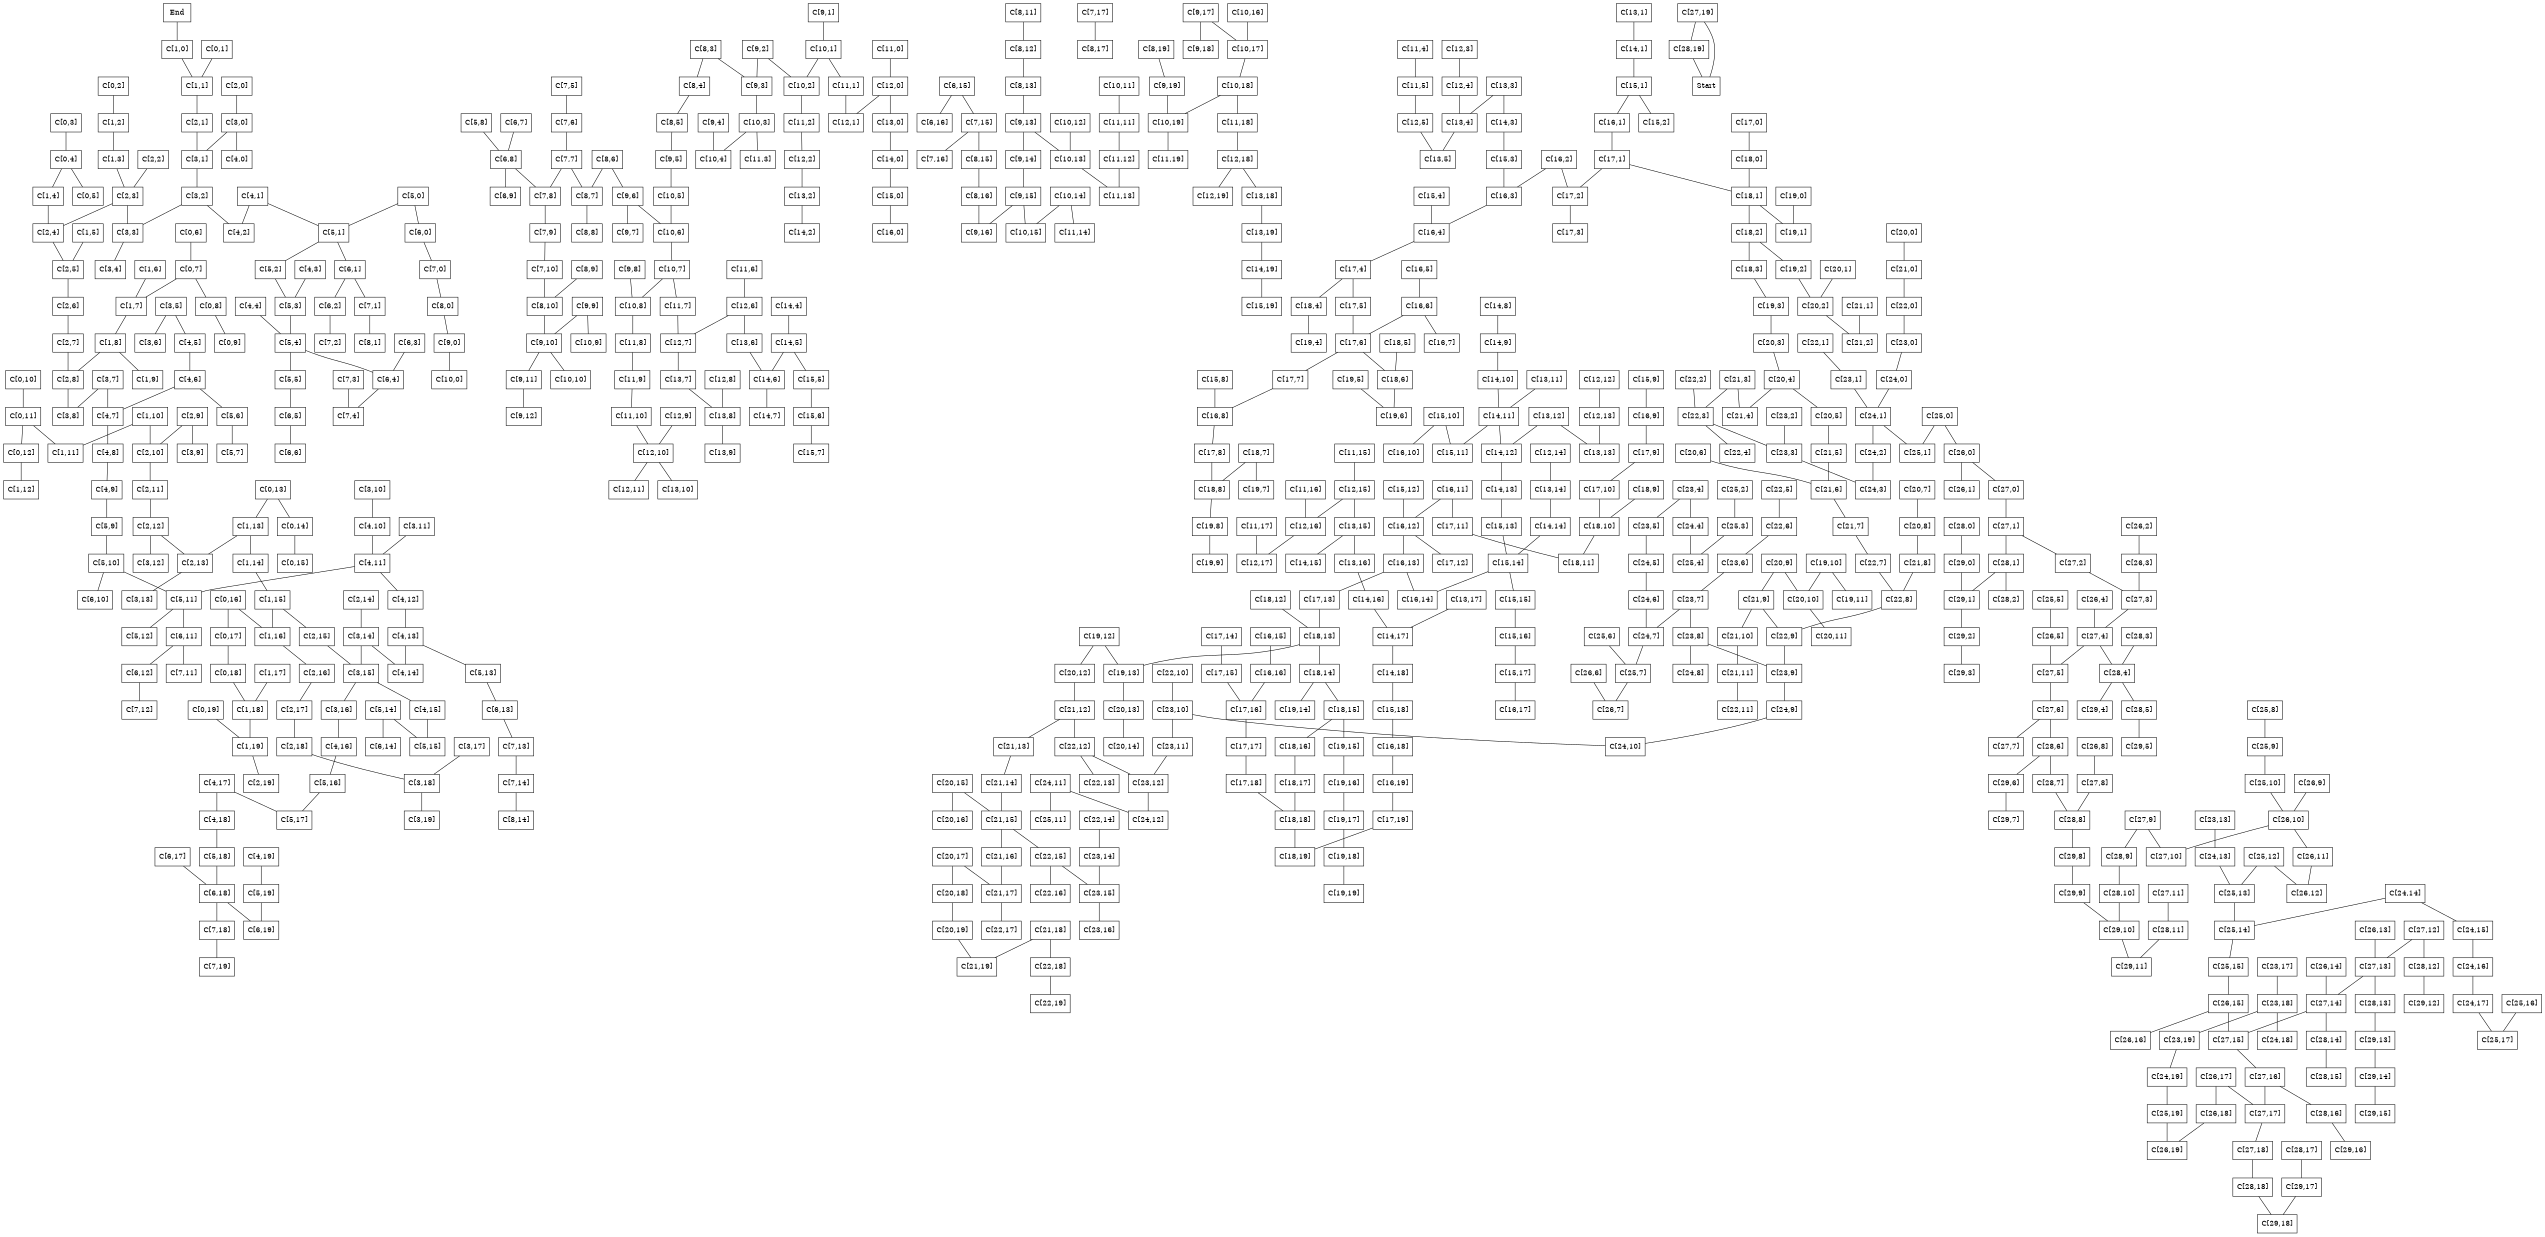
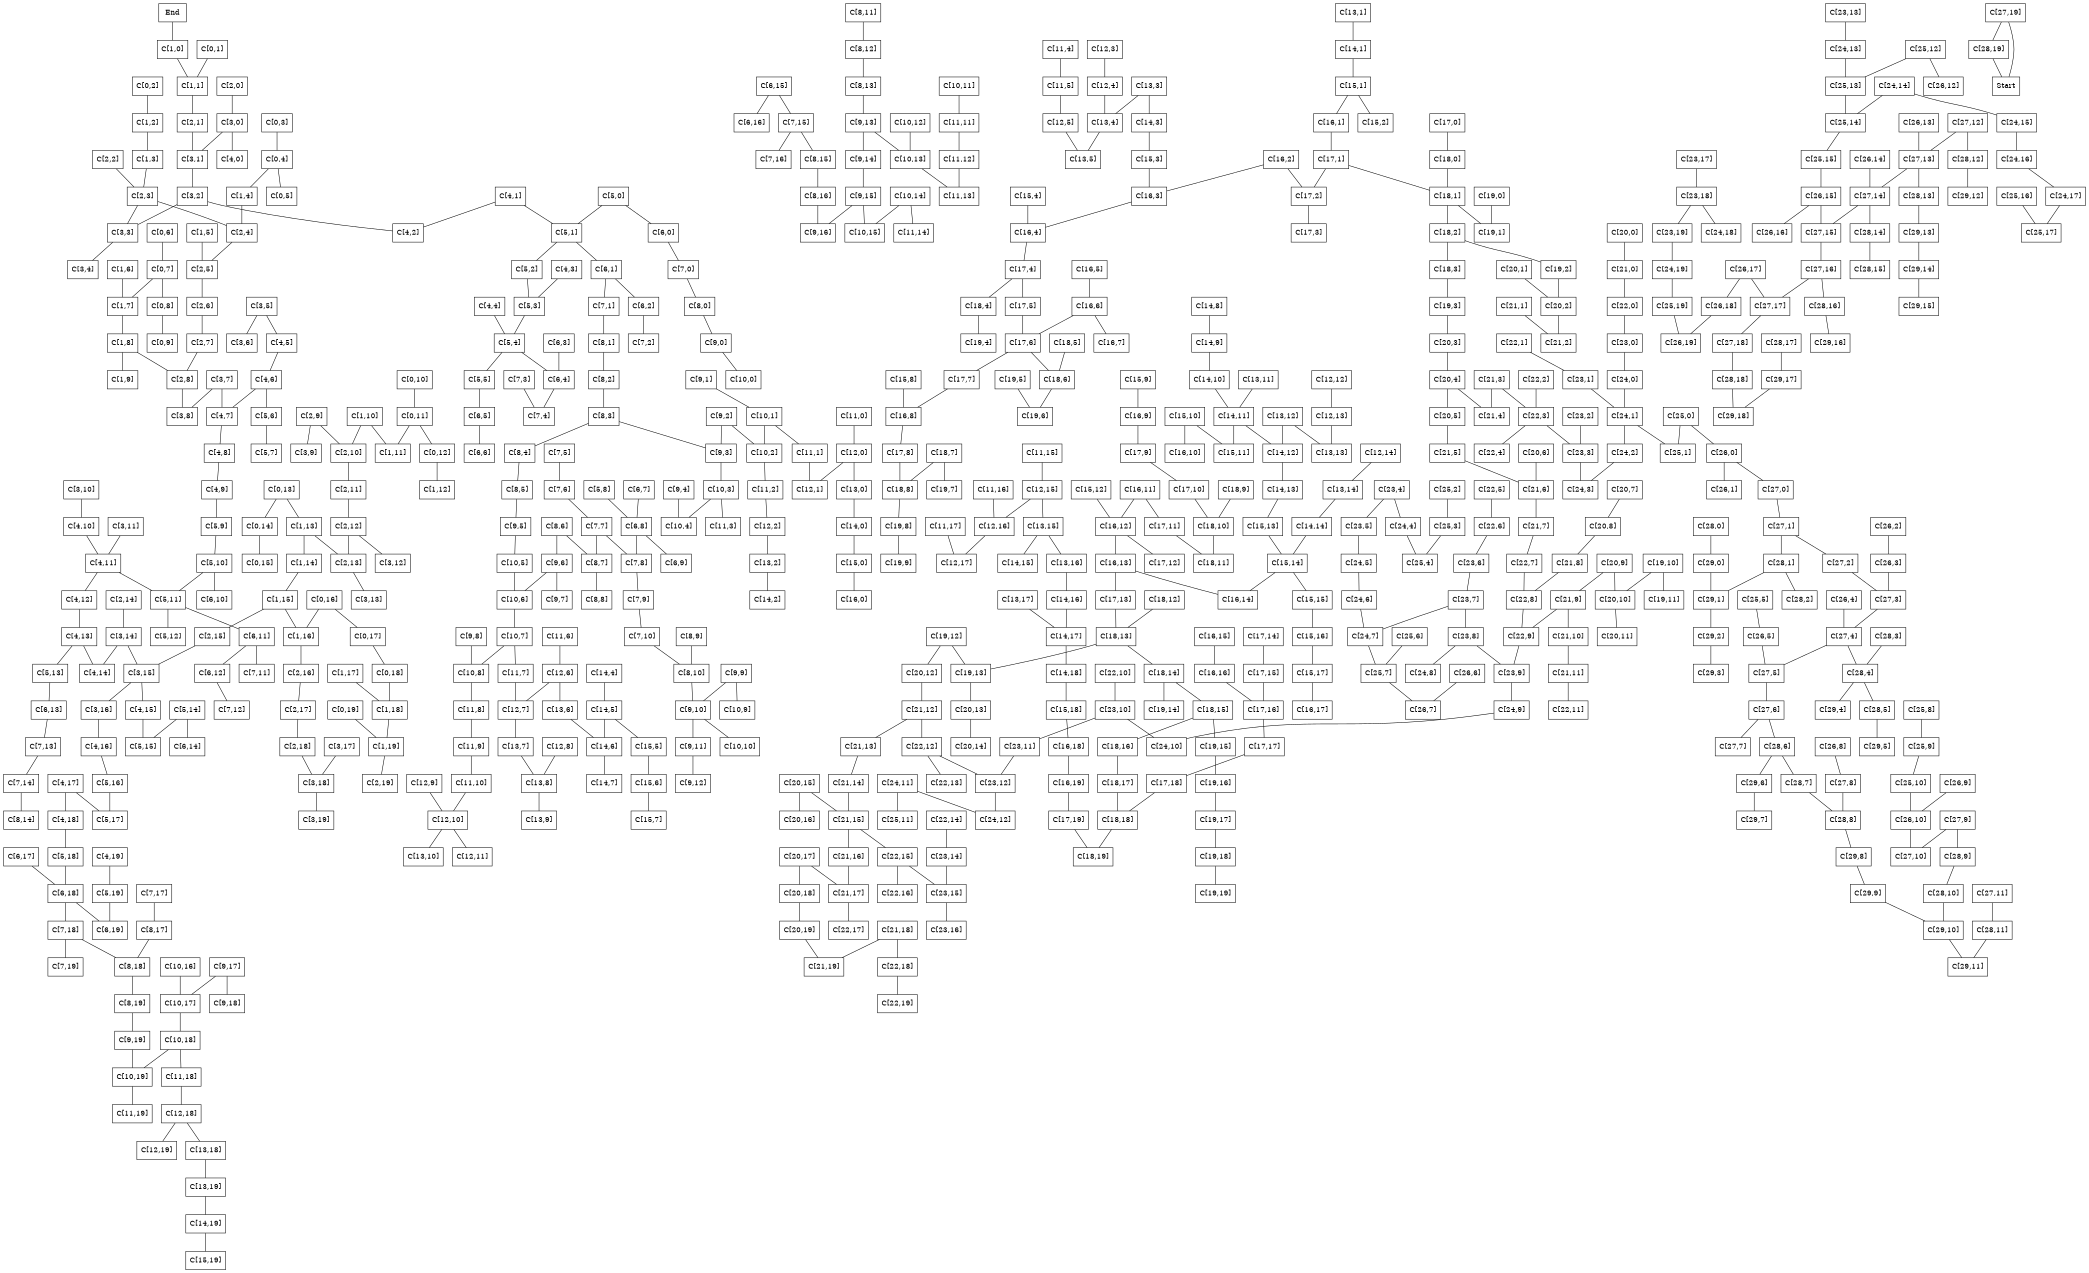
node "C[8,2]": added
node "C[26,11]": removed
node "C[8,18]": added
